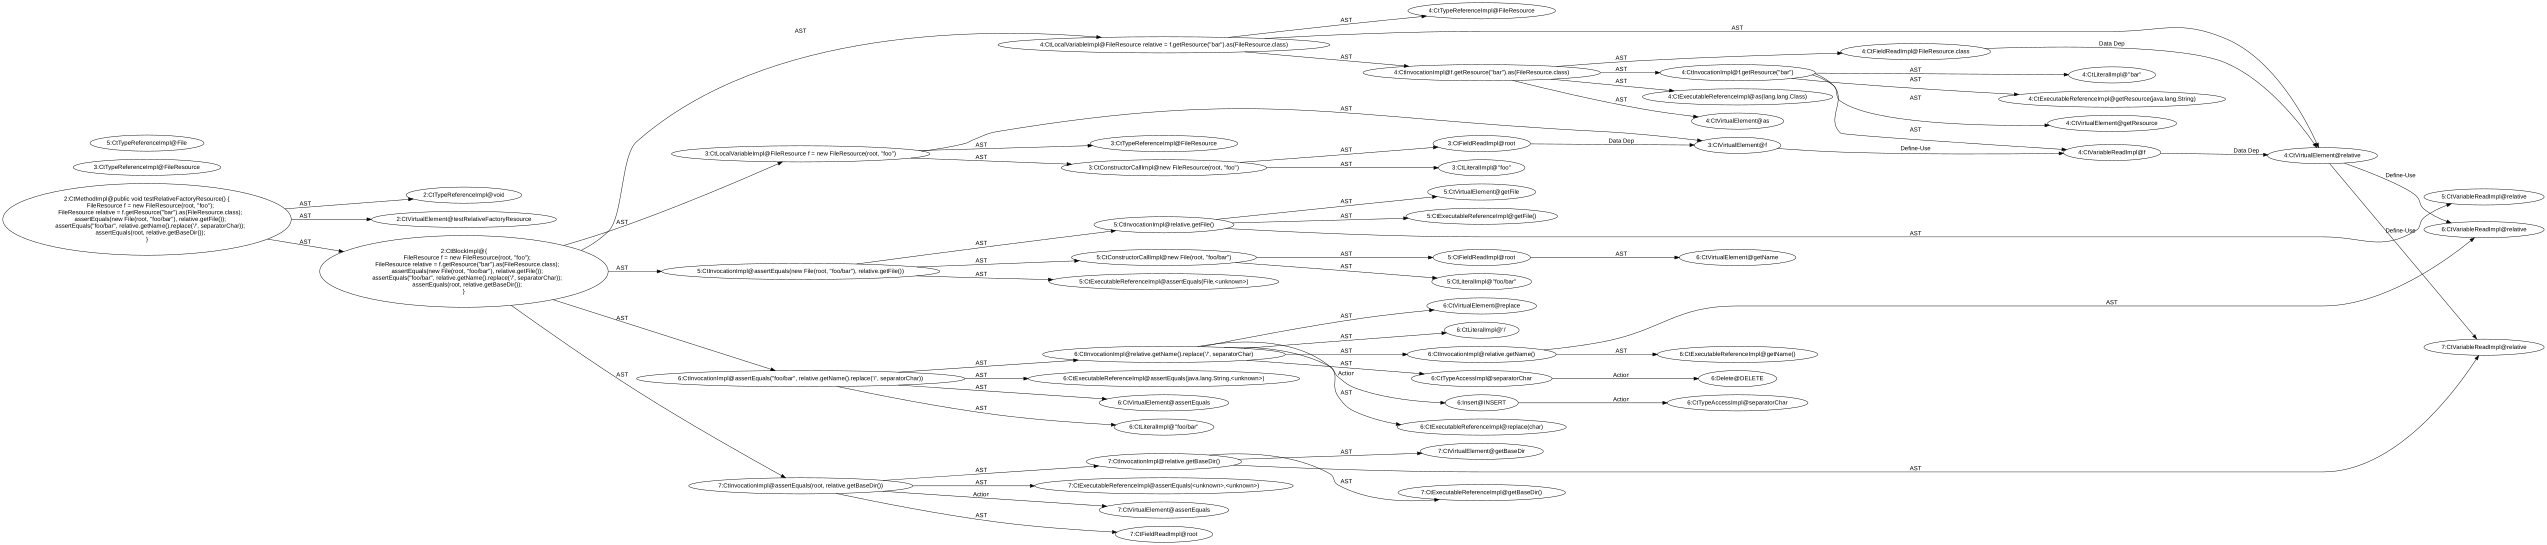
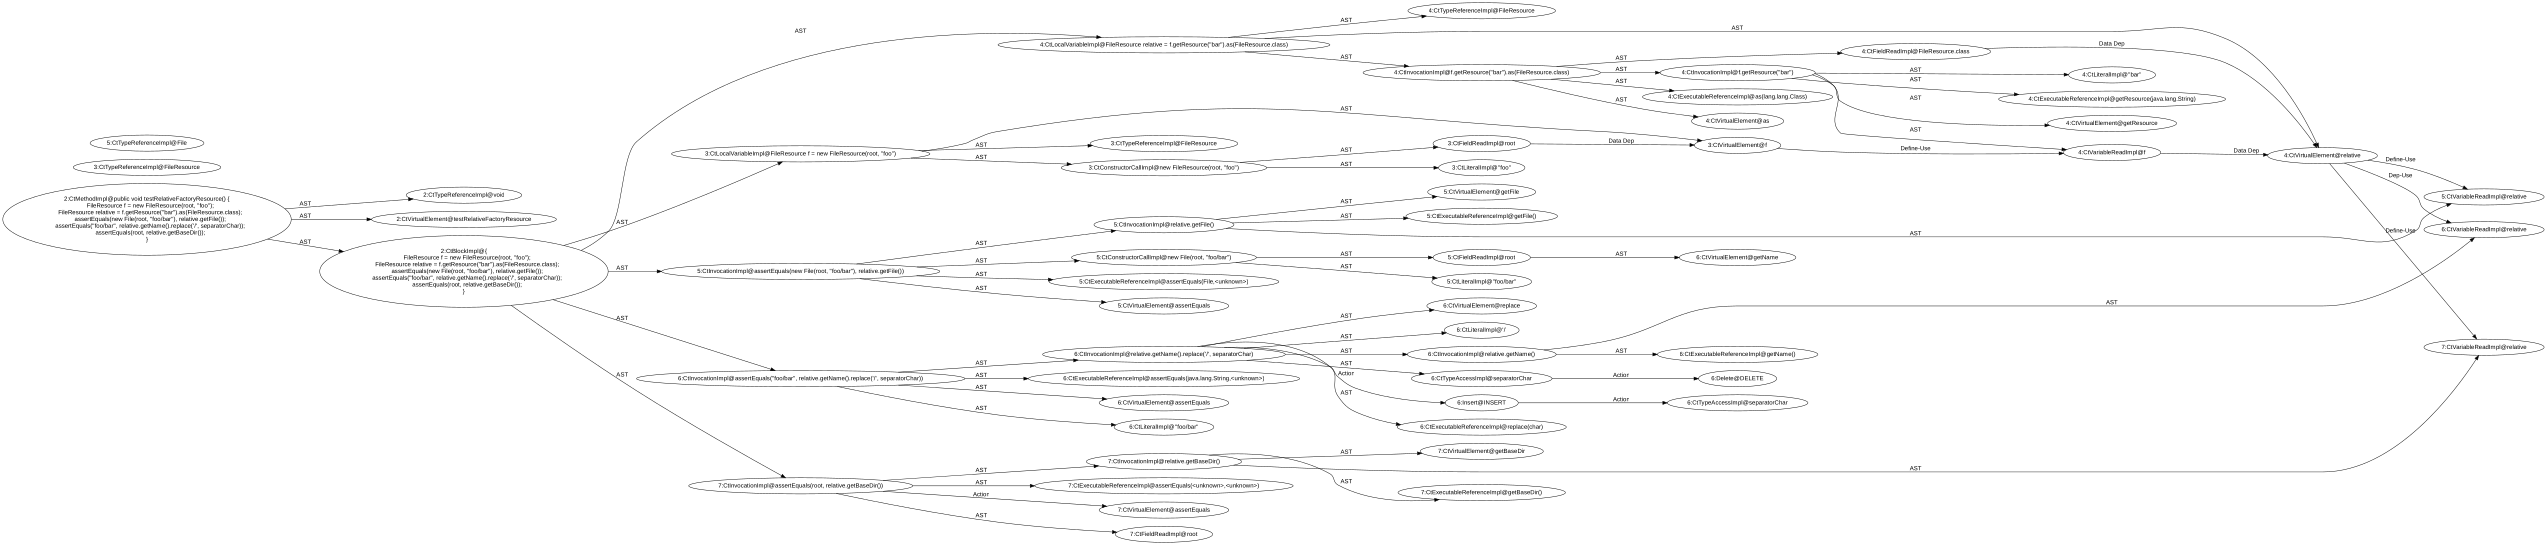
edge "4:CtVirtualElement@relative" -> "5:CtVariableReadImpl@relative": added, label "Define-Use"
edge "4:CtVirtualElement@relative" -> "6:CtVariableReadImpl@relative": label "Define-Use" -> "Dep-Use"
node "5:CtVirtualElement@assertEquals": added
